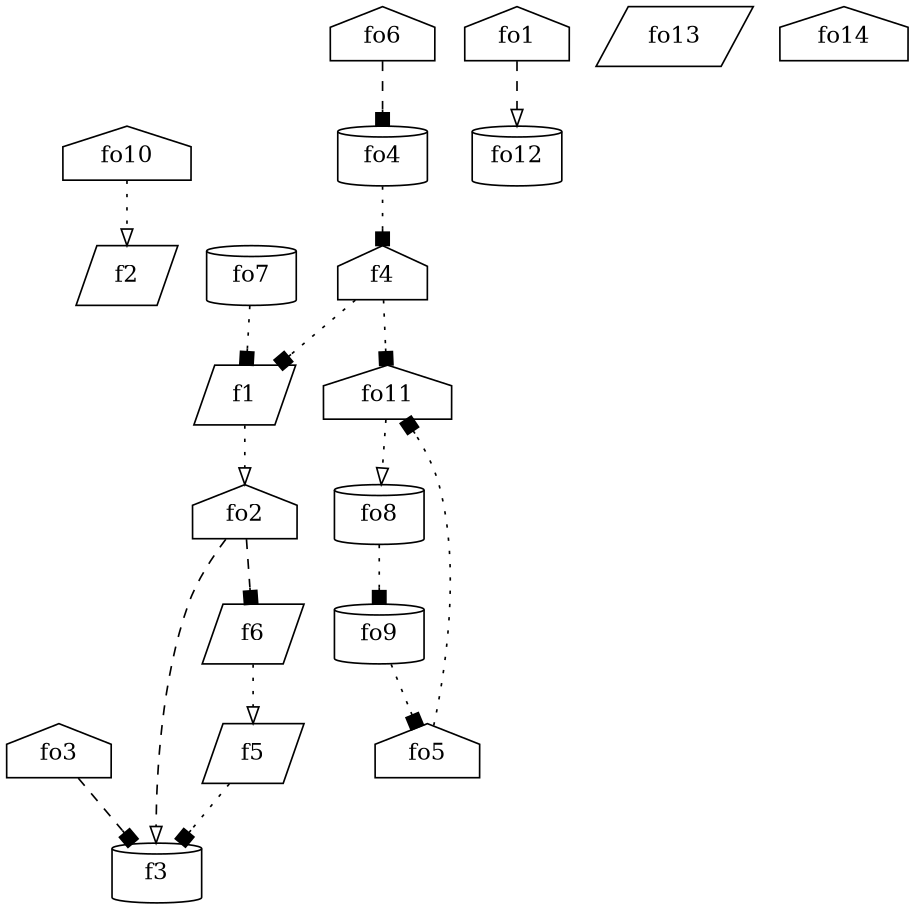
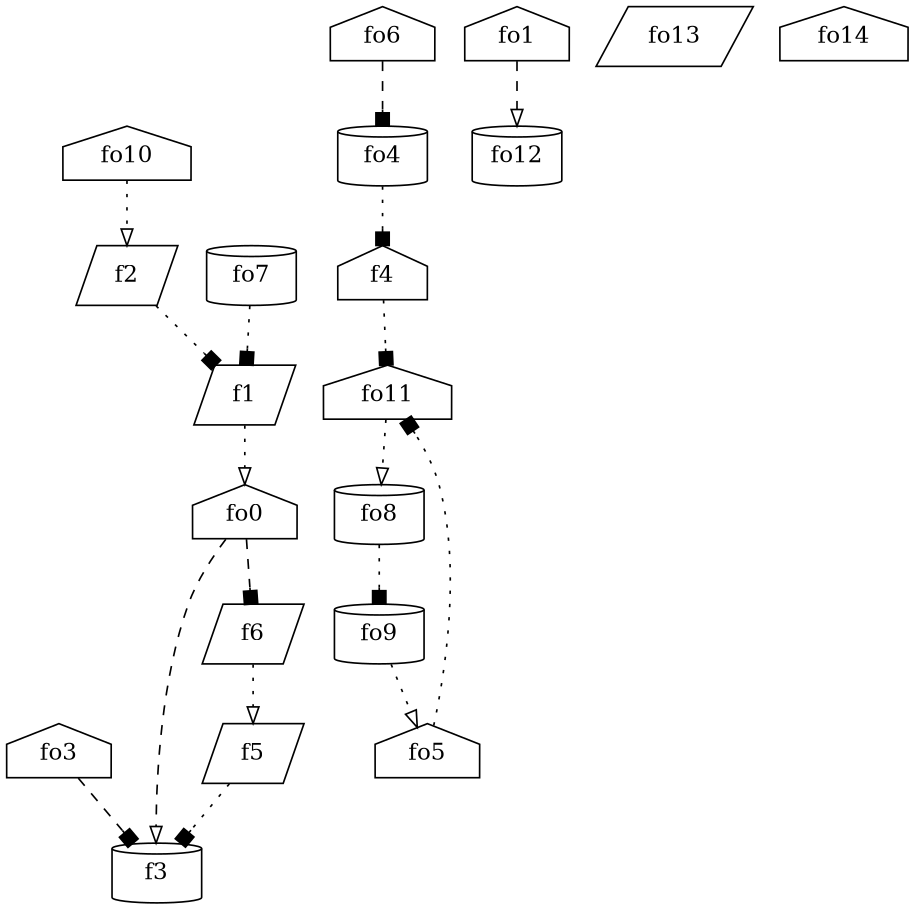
edge "f4" -> "f1": now "f2" -> "f1"
node "fo2": label "fo2" -> "fo0"
edge "fo9" -> "fo5": arrowhead box -> onormal
